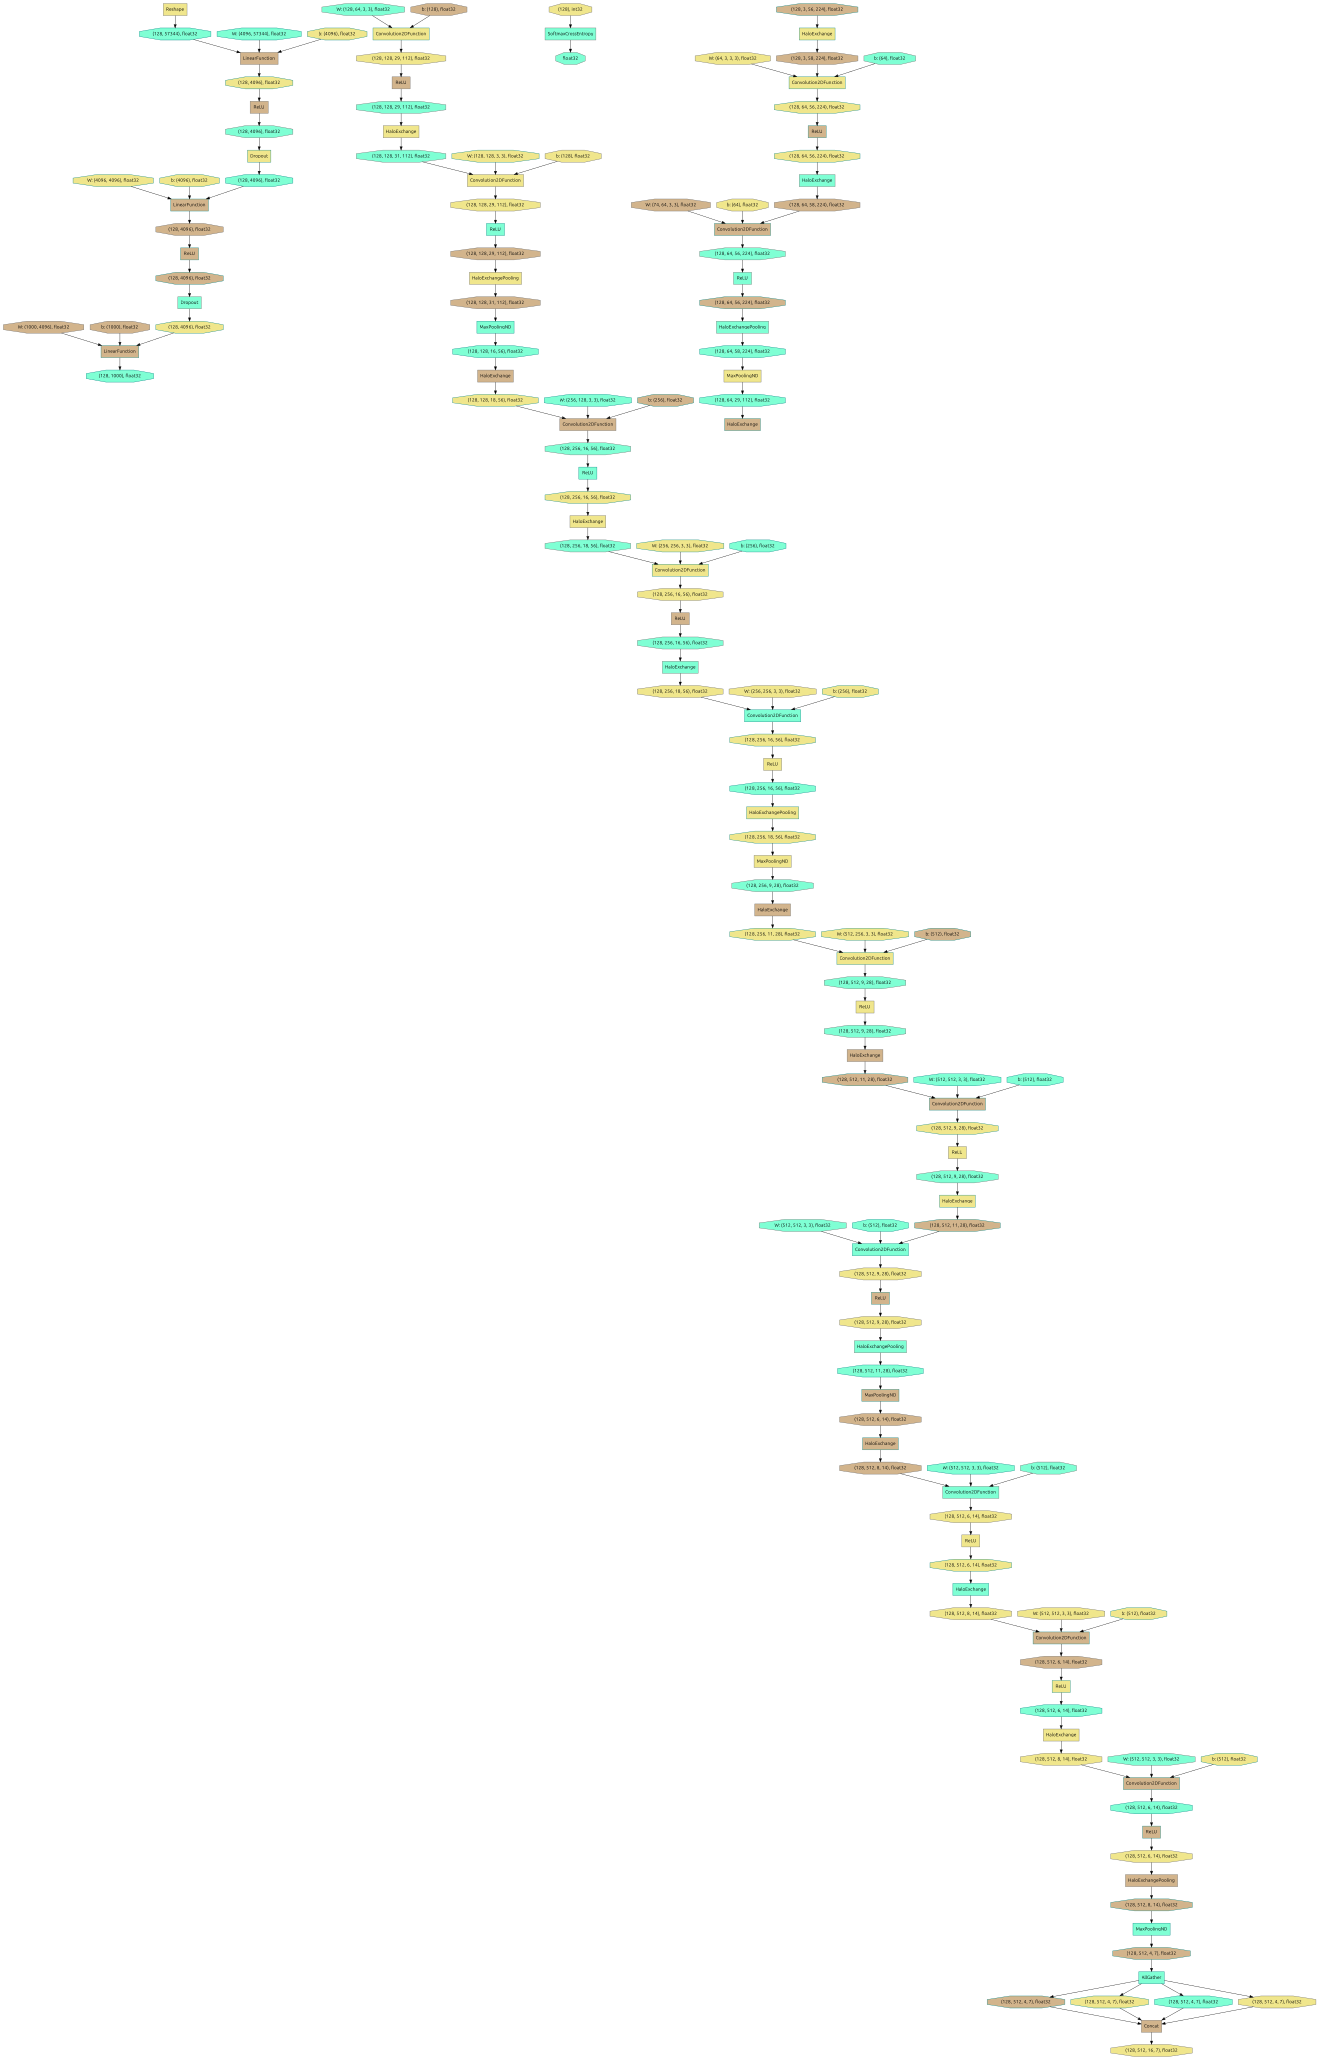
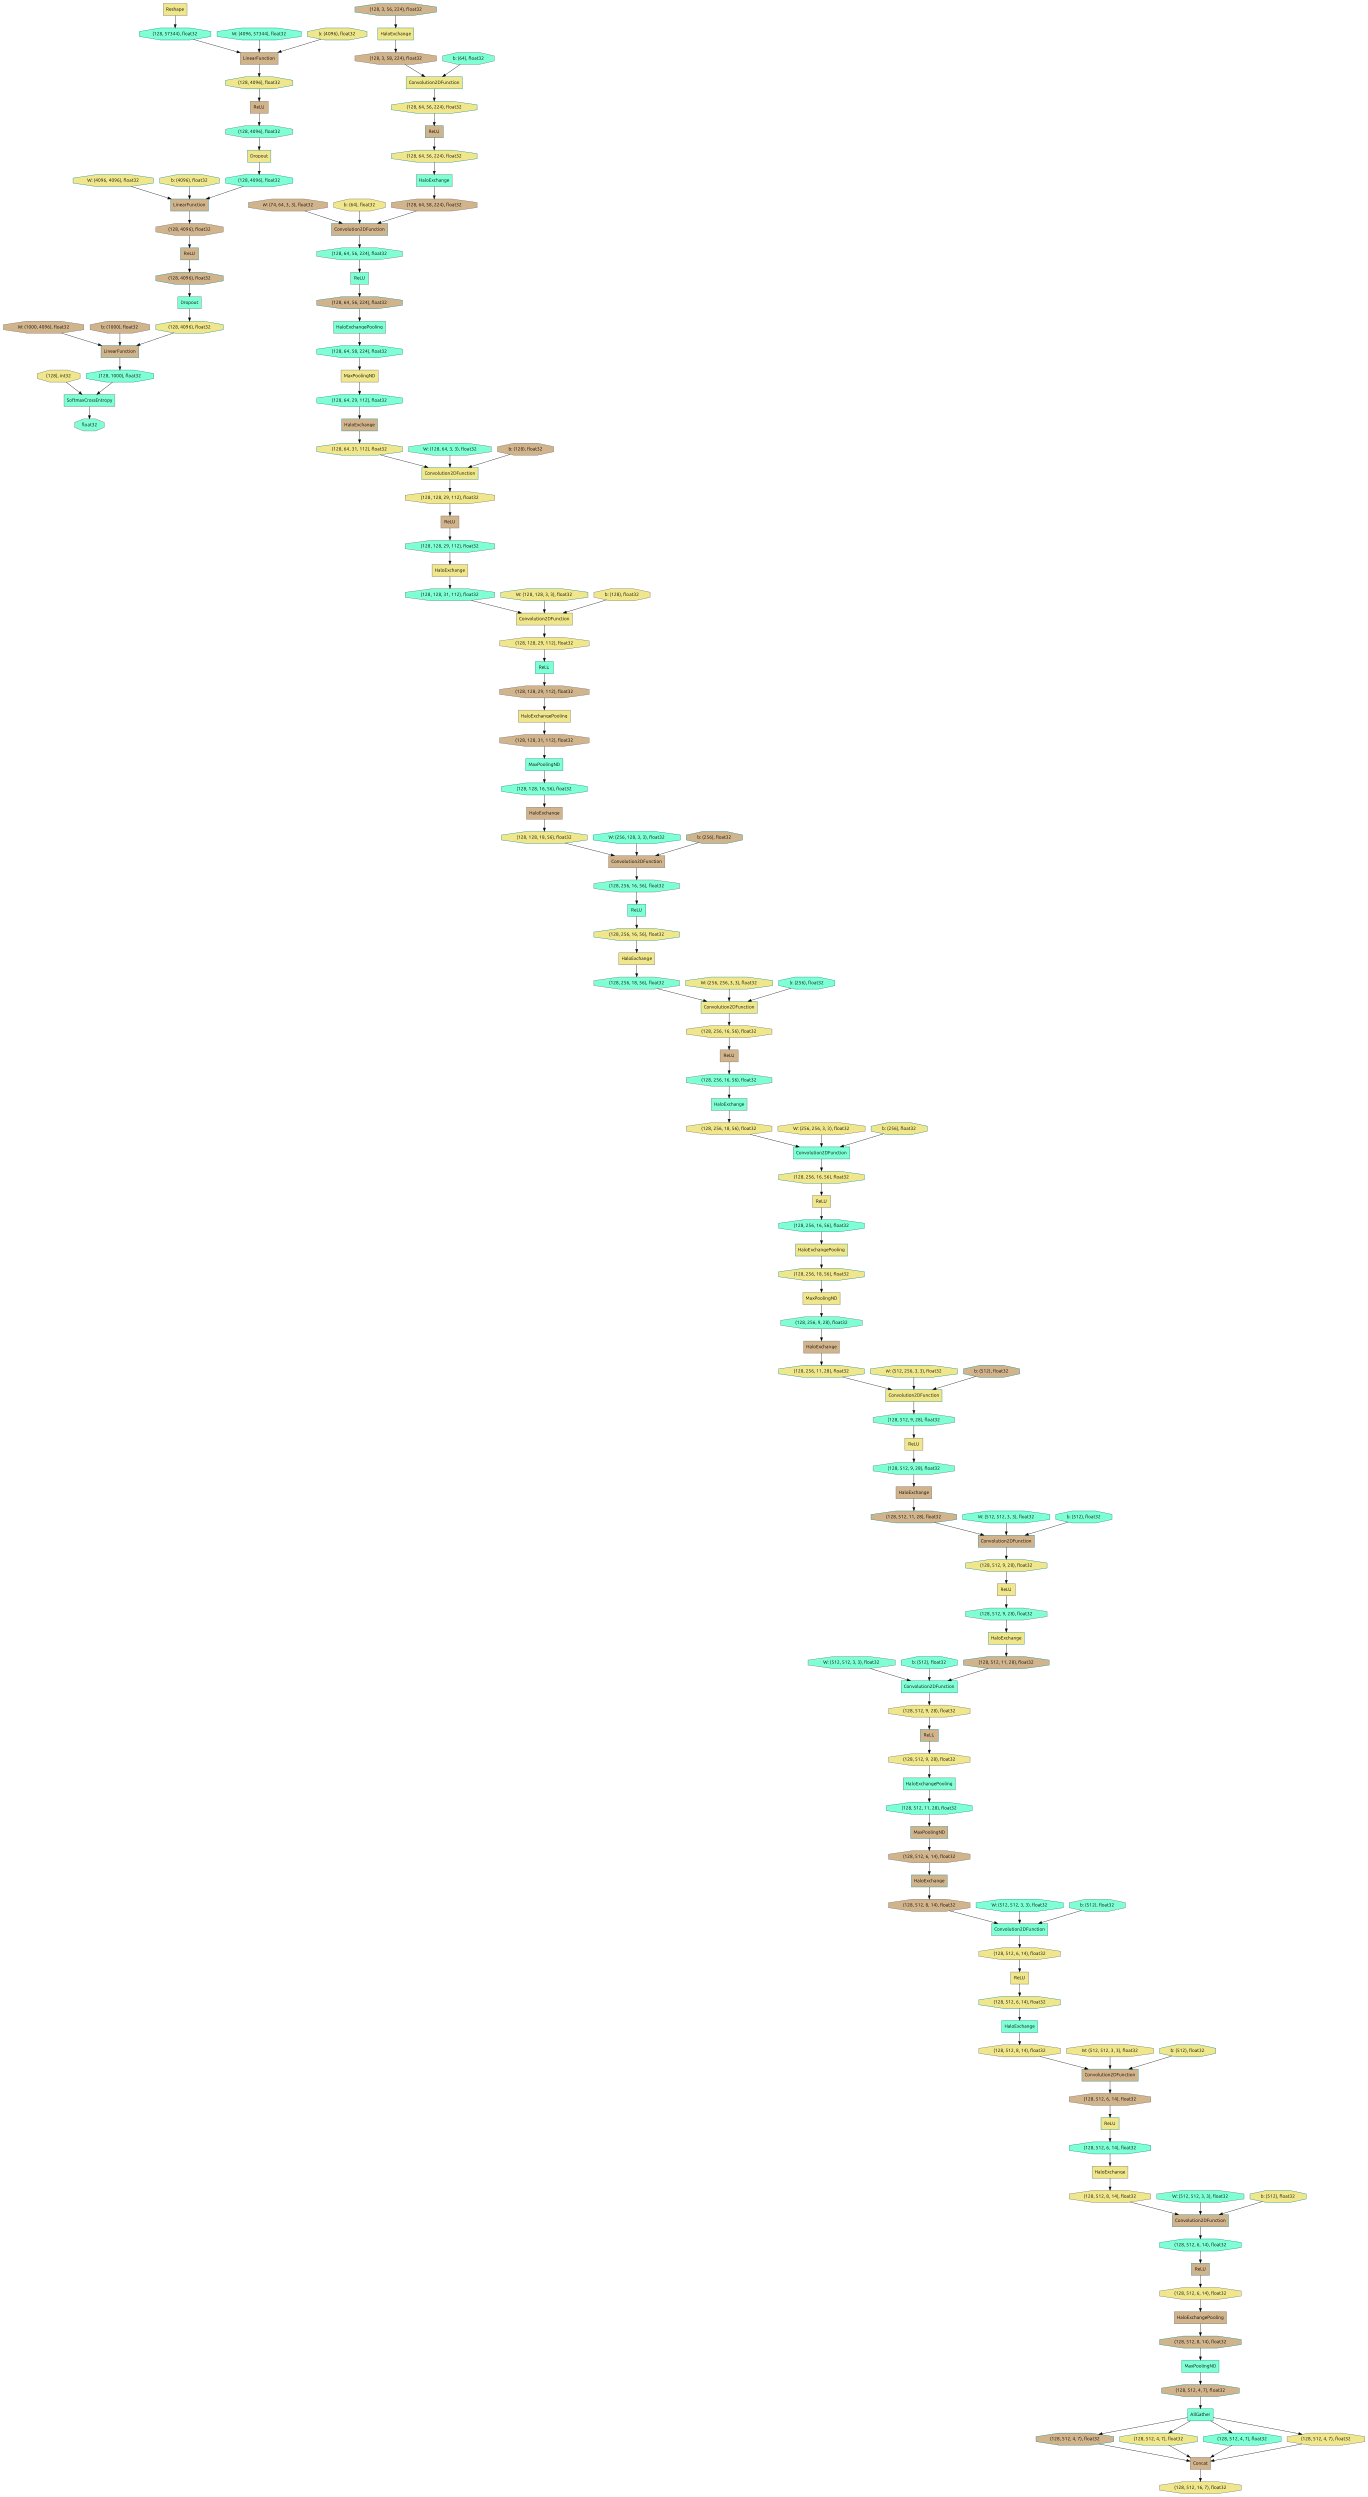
node "W: (64, 3, 3, 3), float32": removed
edge "(128, 1000), float32" -> "SoftmaxCrossEntropy": added
node "(128, 64, 31, 112), float32": added
